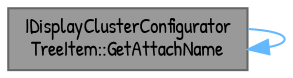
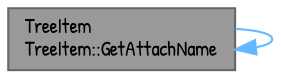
node "IDisplayClusterConfigurator TreeItem::GetAttachName": label "IDisplayClusterConfigurator TreeItem::GetAttachName" -> "TreeItem TreeItem::GetAttachName"
